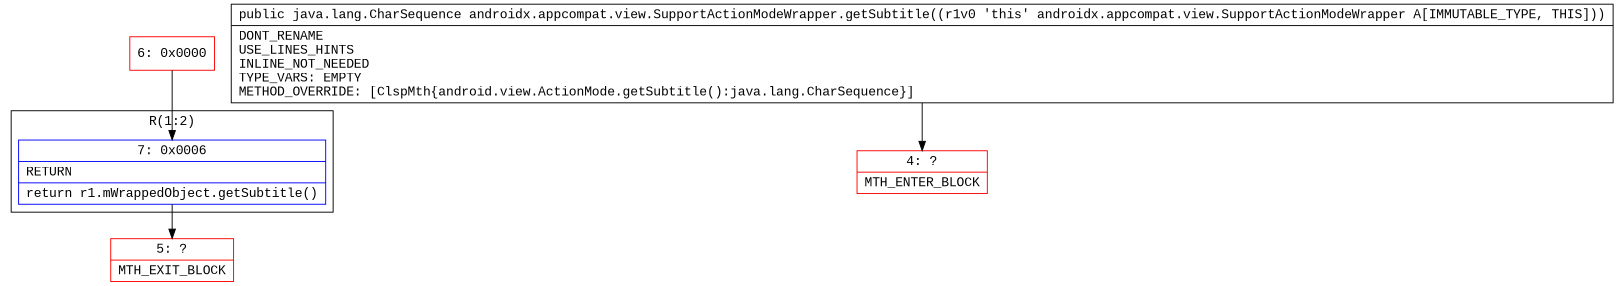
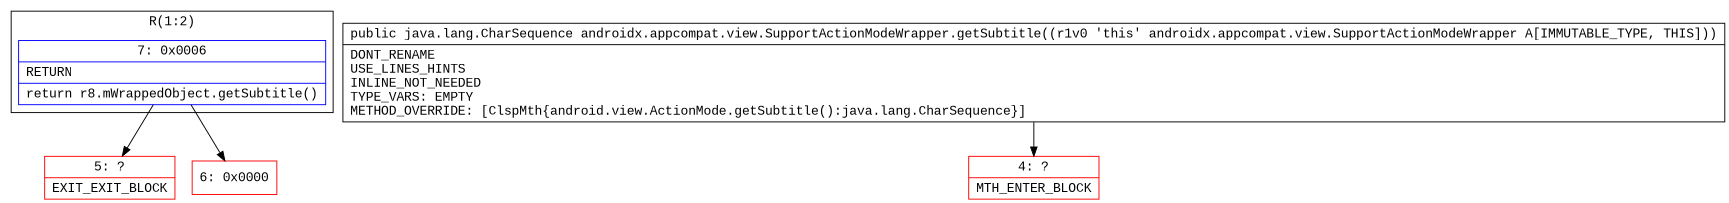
edge "6: 0x0000" -> "7: 0x0006": reversed
node "7: 0x0006": text "return r1.mWrappedObject.getSubtitle()" -> "return r8.mWrappedObject.getSubtitle()"
node "5: ?": text "MTH_EXIT_BLOCK" -> "EXIT_EXIT_BLOCK"
